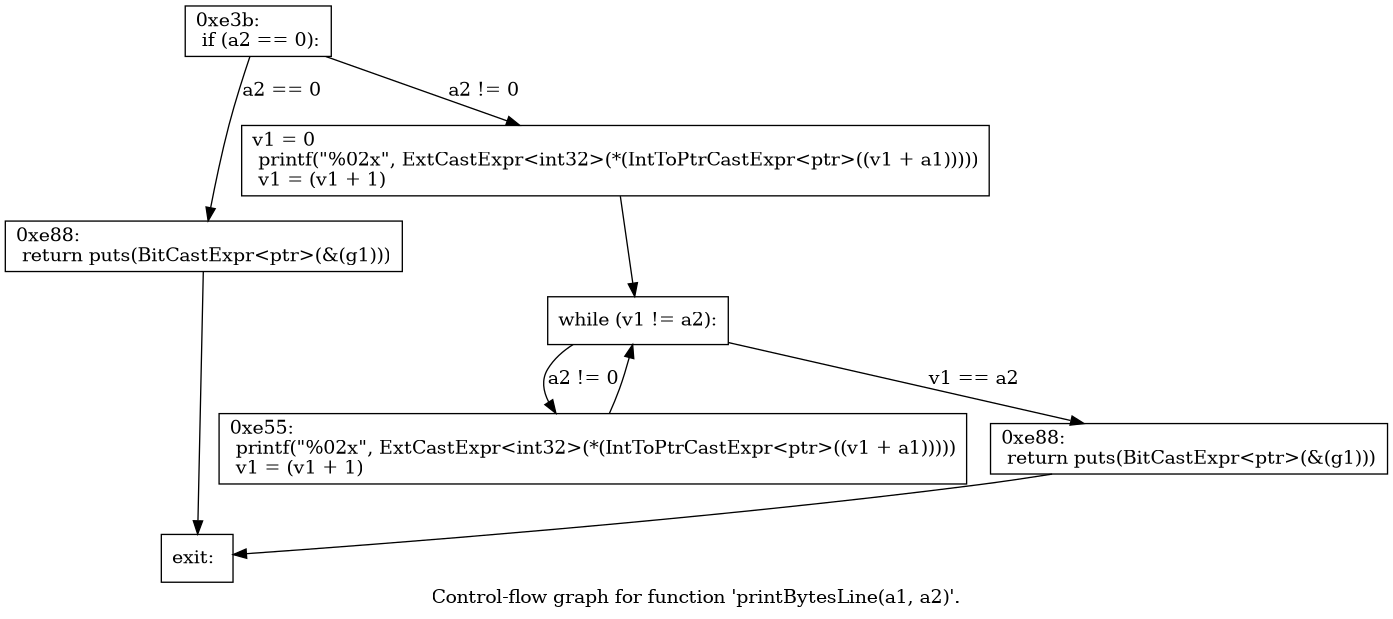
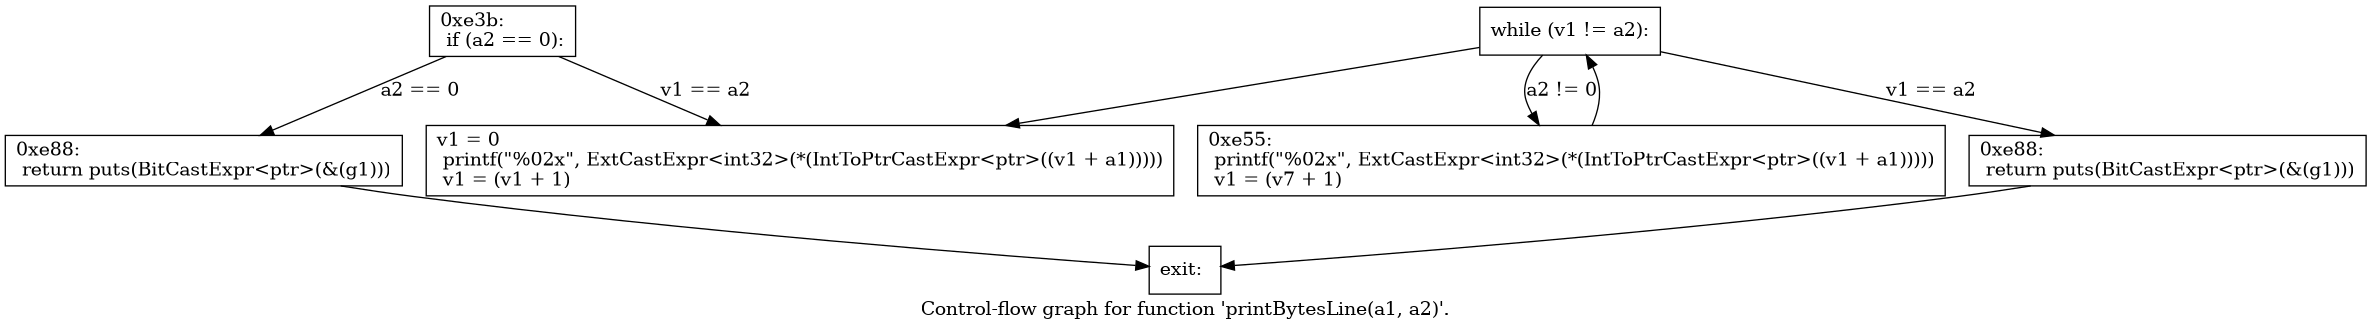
edge "0xe3b:" -> "v1 = 0": label "a2 != 0" -> "v1 == a2"
edge "v1 = 0" -> "while (v1 != a2):": reversed
node "0xe55:": text "v1 = (v1 + 1)" -> "v1 = (v7 + 1)"
